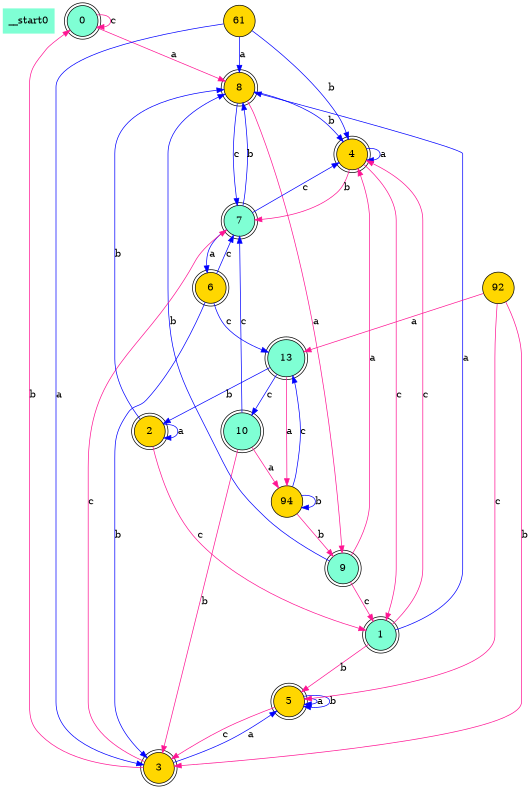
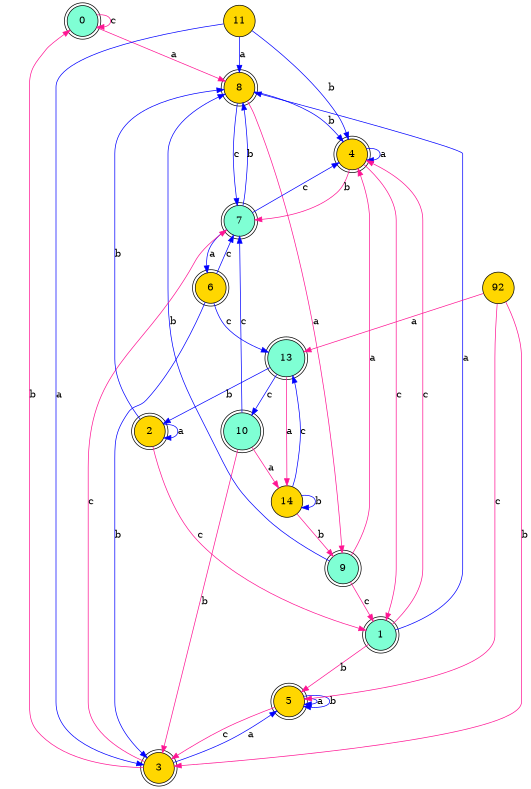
node "__start0": removed
node "61": label "61" -> "11"
node "94": label "94" -> "14"
